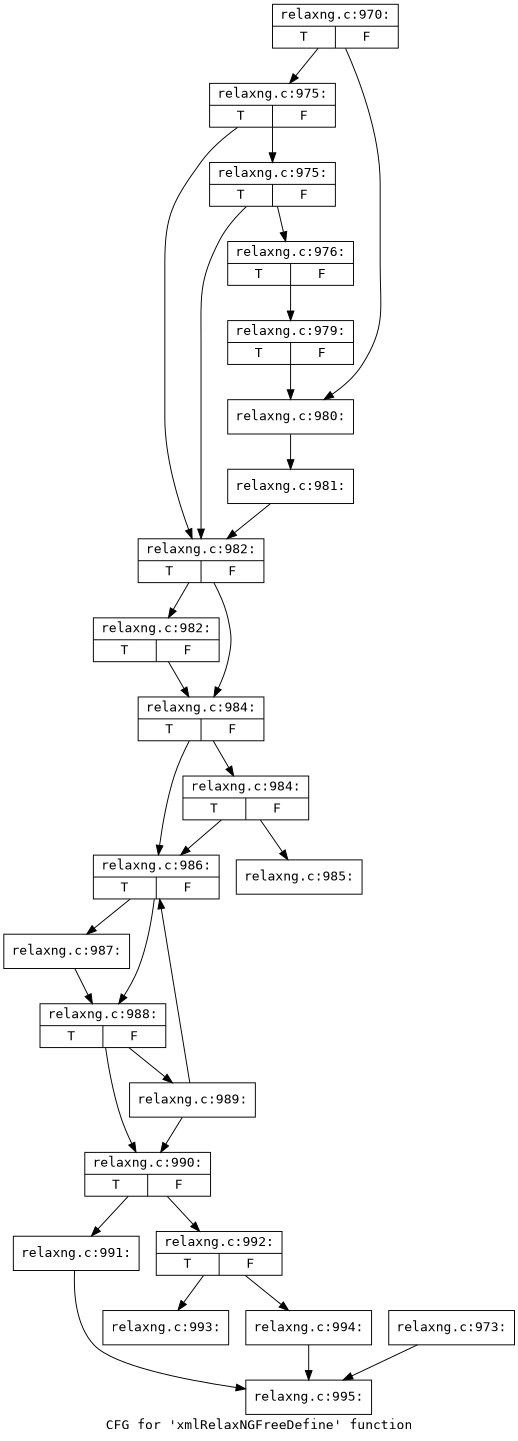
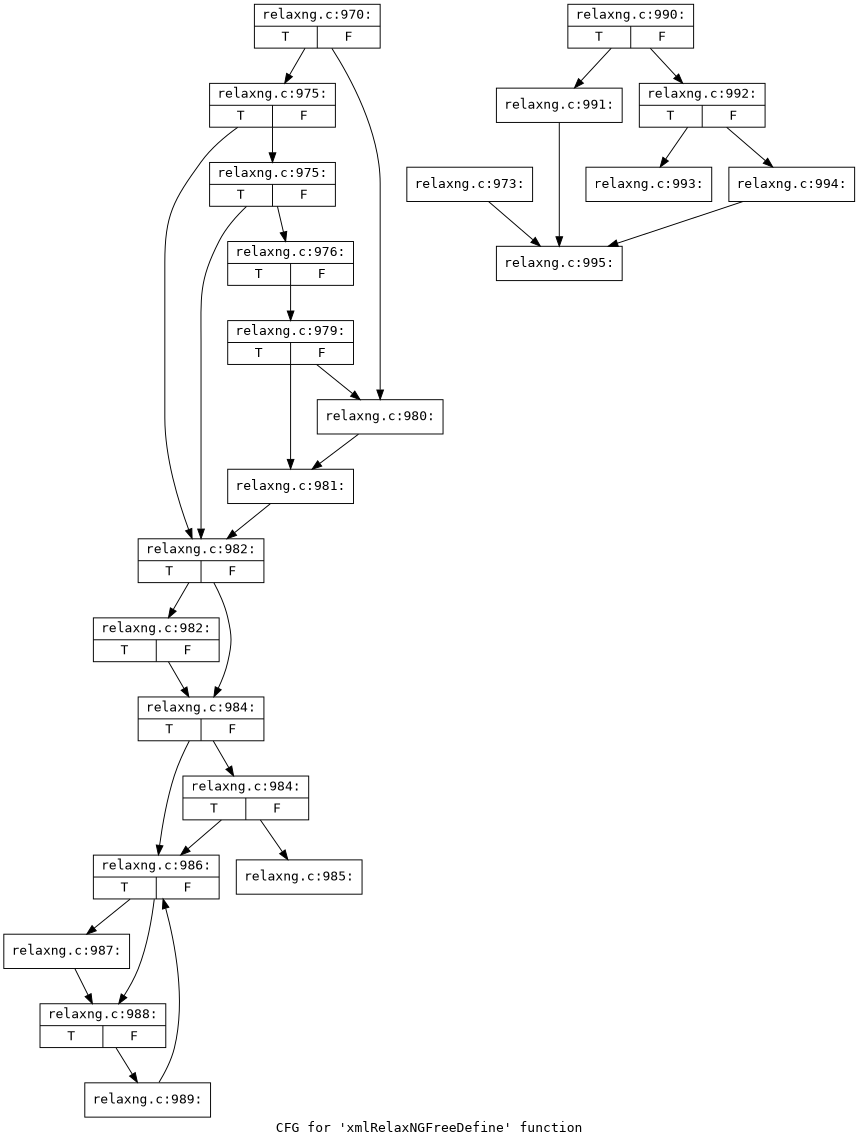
edge "relaxng.c:979:" -> "relaxng.c:981:": added
edge "relaxng.c:988:" -> "relaxng.c:990:": removed
edge "relaxng.c:989:" -> "relaxng.c:990:": removed
